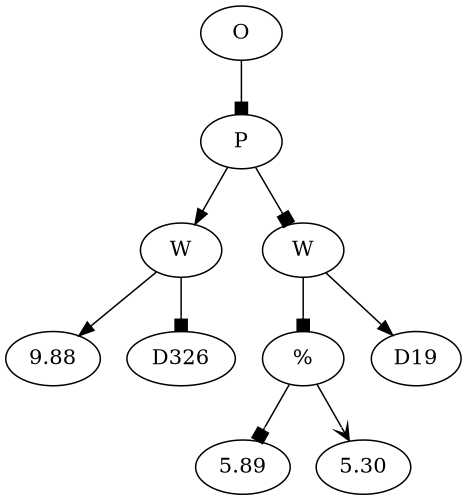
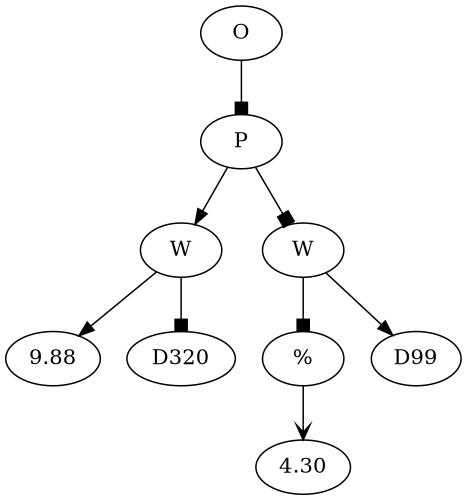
node "D326": label "D326" -> "D320"
node "D19": label "D19" -> "D99"
node "5.89": removed
node "5.30": label "5.30" -> "4.30"
